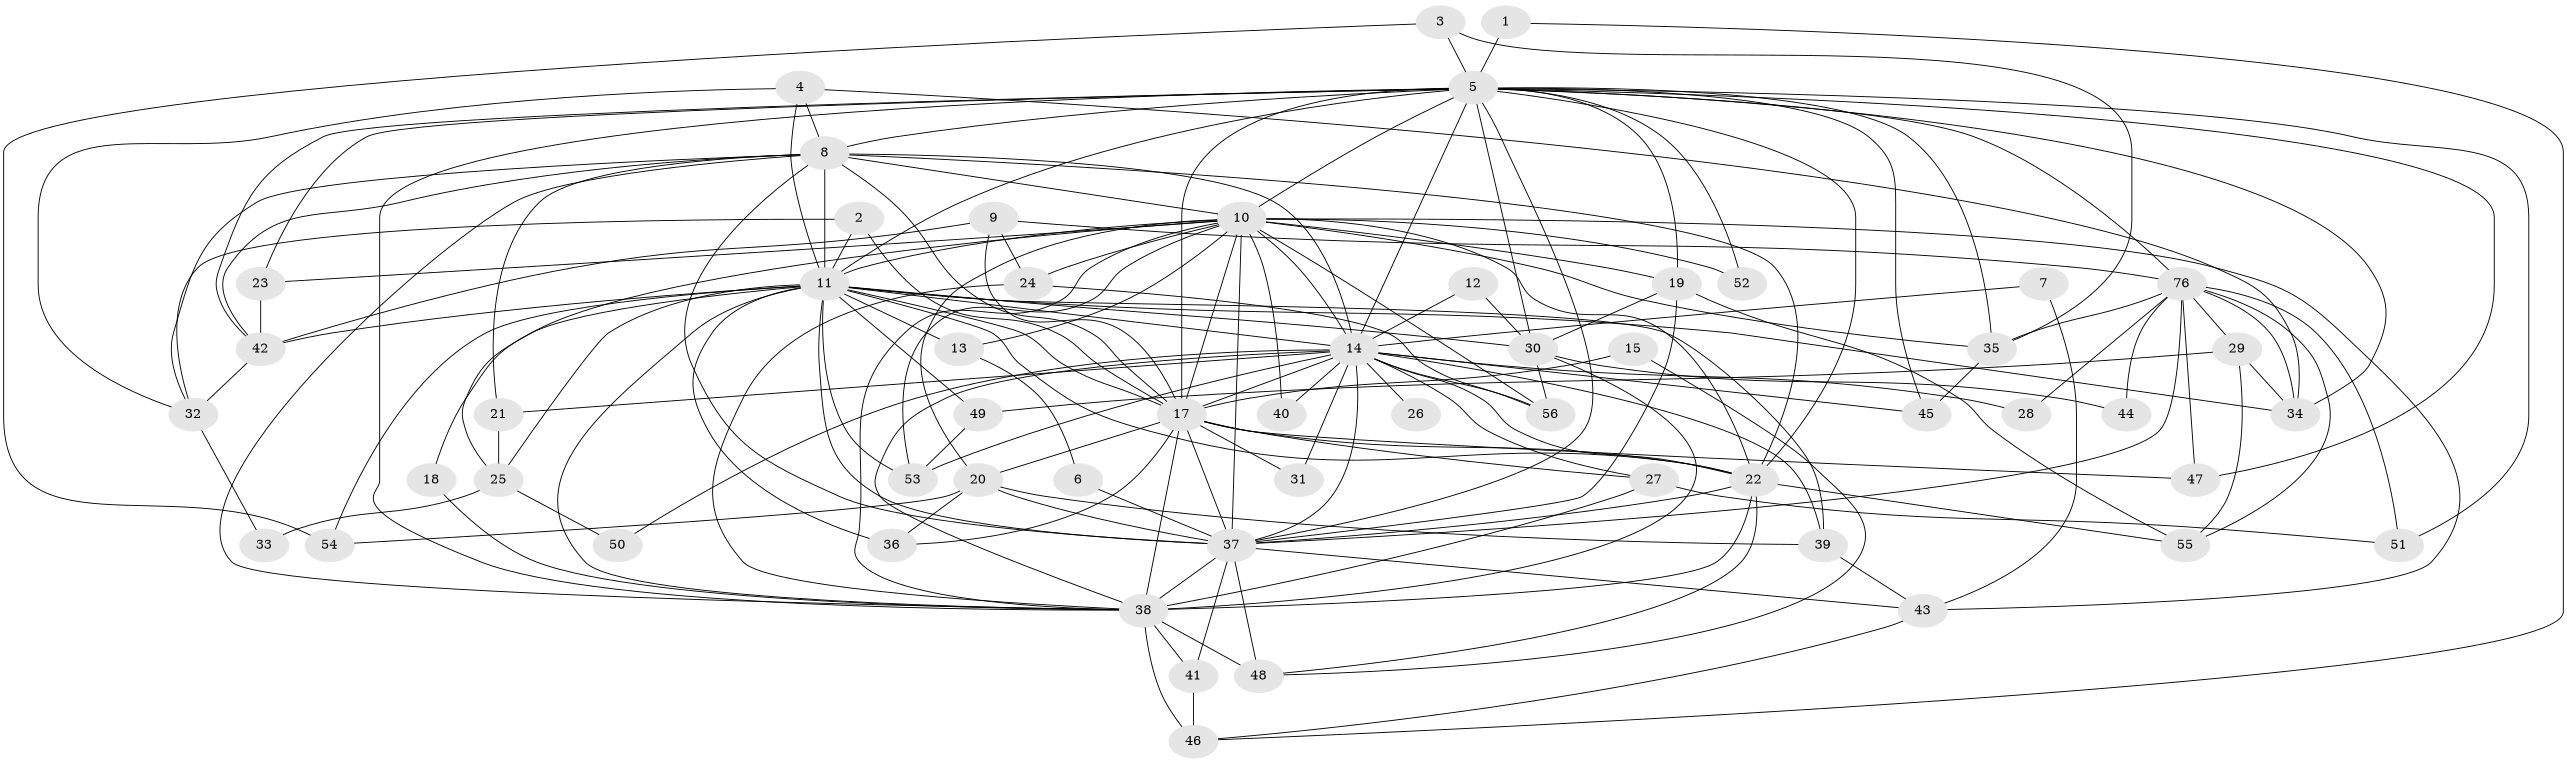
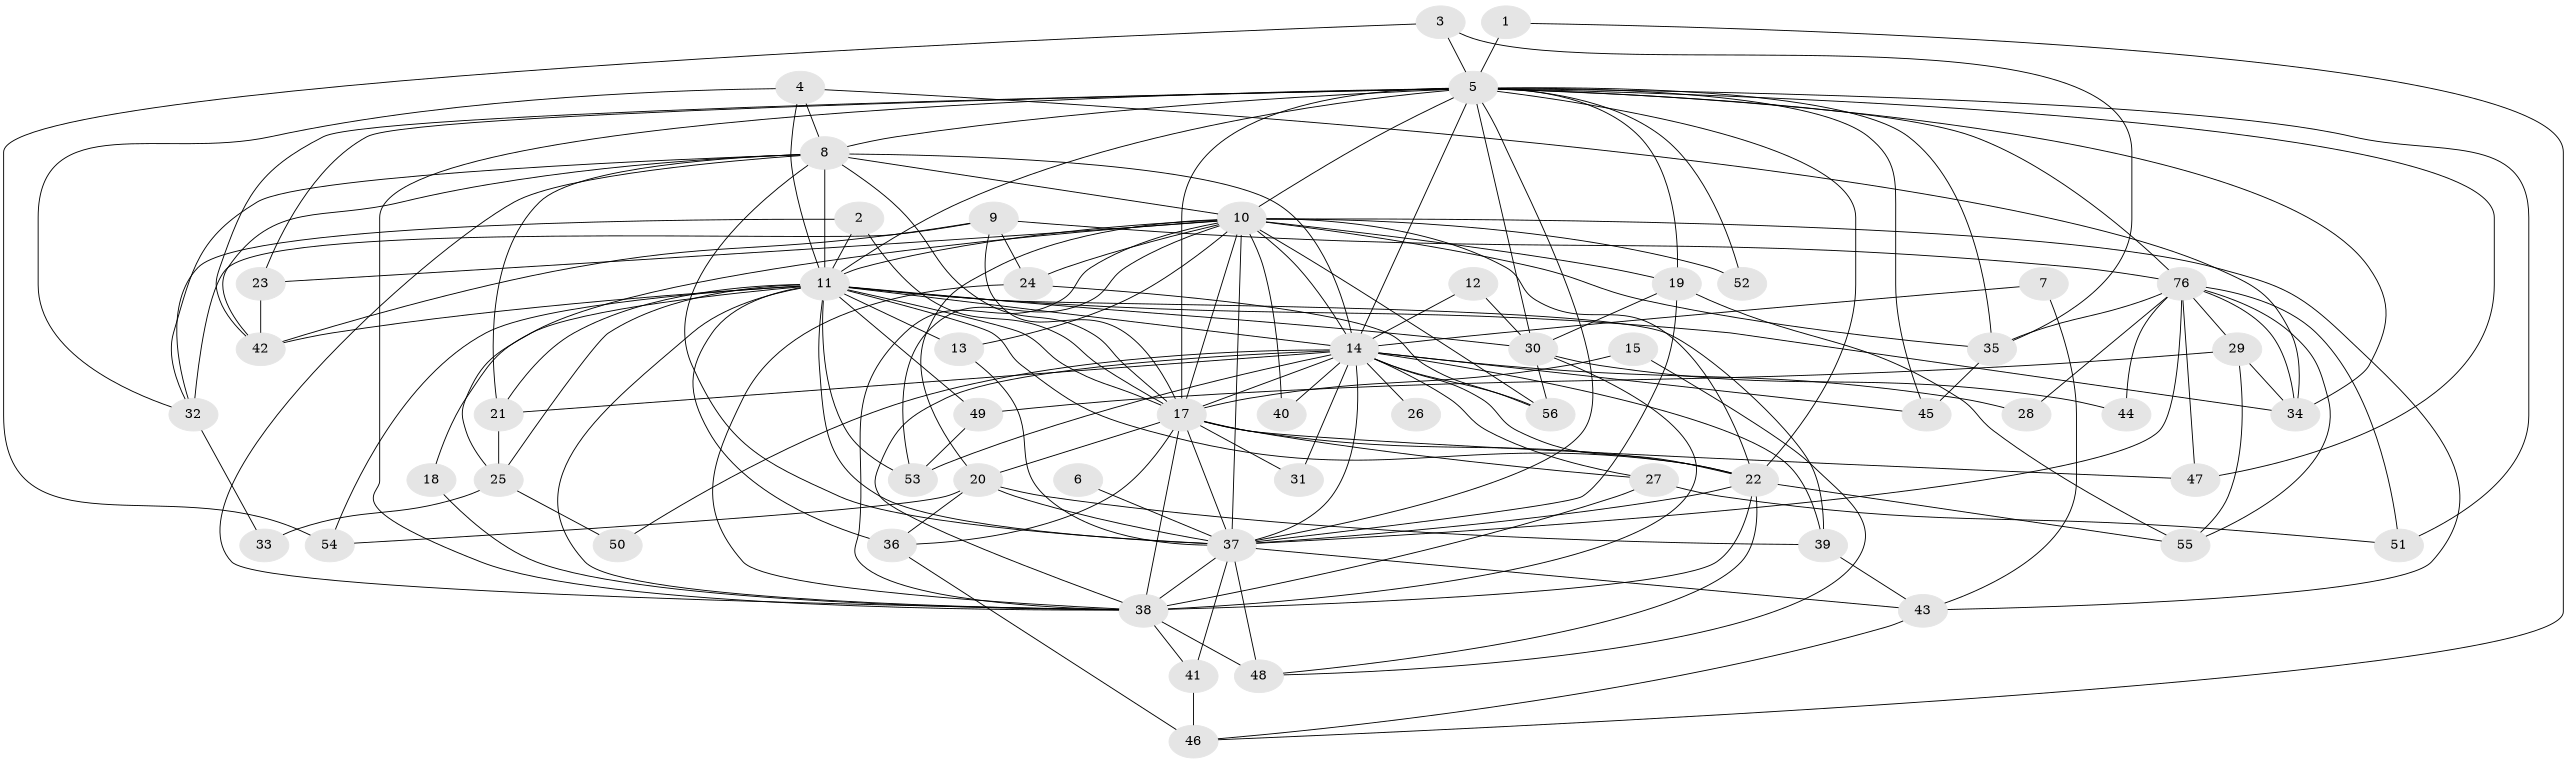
edge "8" -- "22": removed
edge "11" -- "21": added
edge "42" -- "32": now "9" -- "32"
edge "13" -- "6": now "13" -- "37"
edge "38" -- "46": now "36" -- "46"
